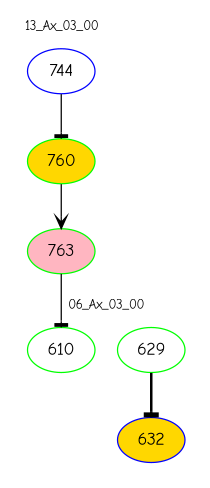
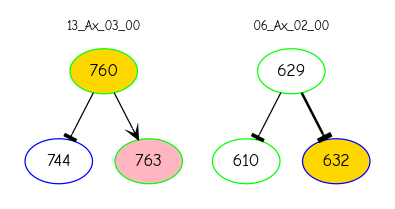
edge "744" -> "760": reversed
edge "763" -> "610": now "629" -> "610"
cluster "06_Ax_03_00": label "06_Ax_03_00" -> "06_Ax_02_00"
